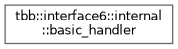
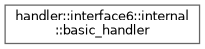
node "tbb::interface6::internal ::basic_handler": label "tbb::interface6::internal ::basic_handler" -> "handler::interface6::internal ::basic_handler"
